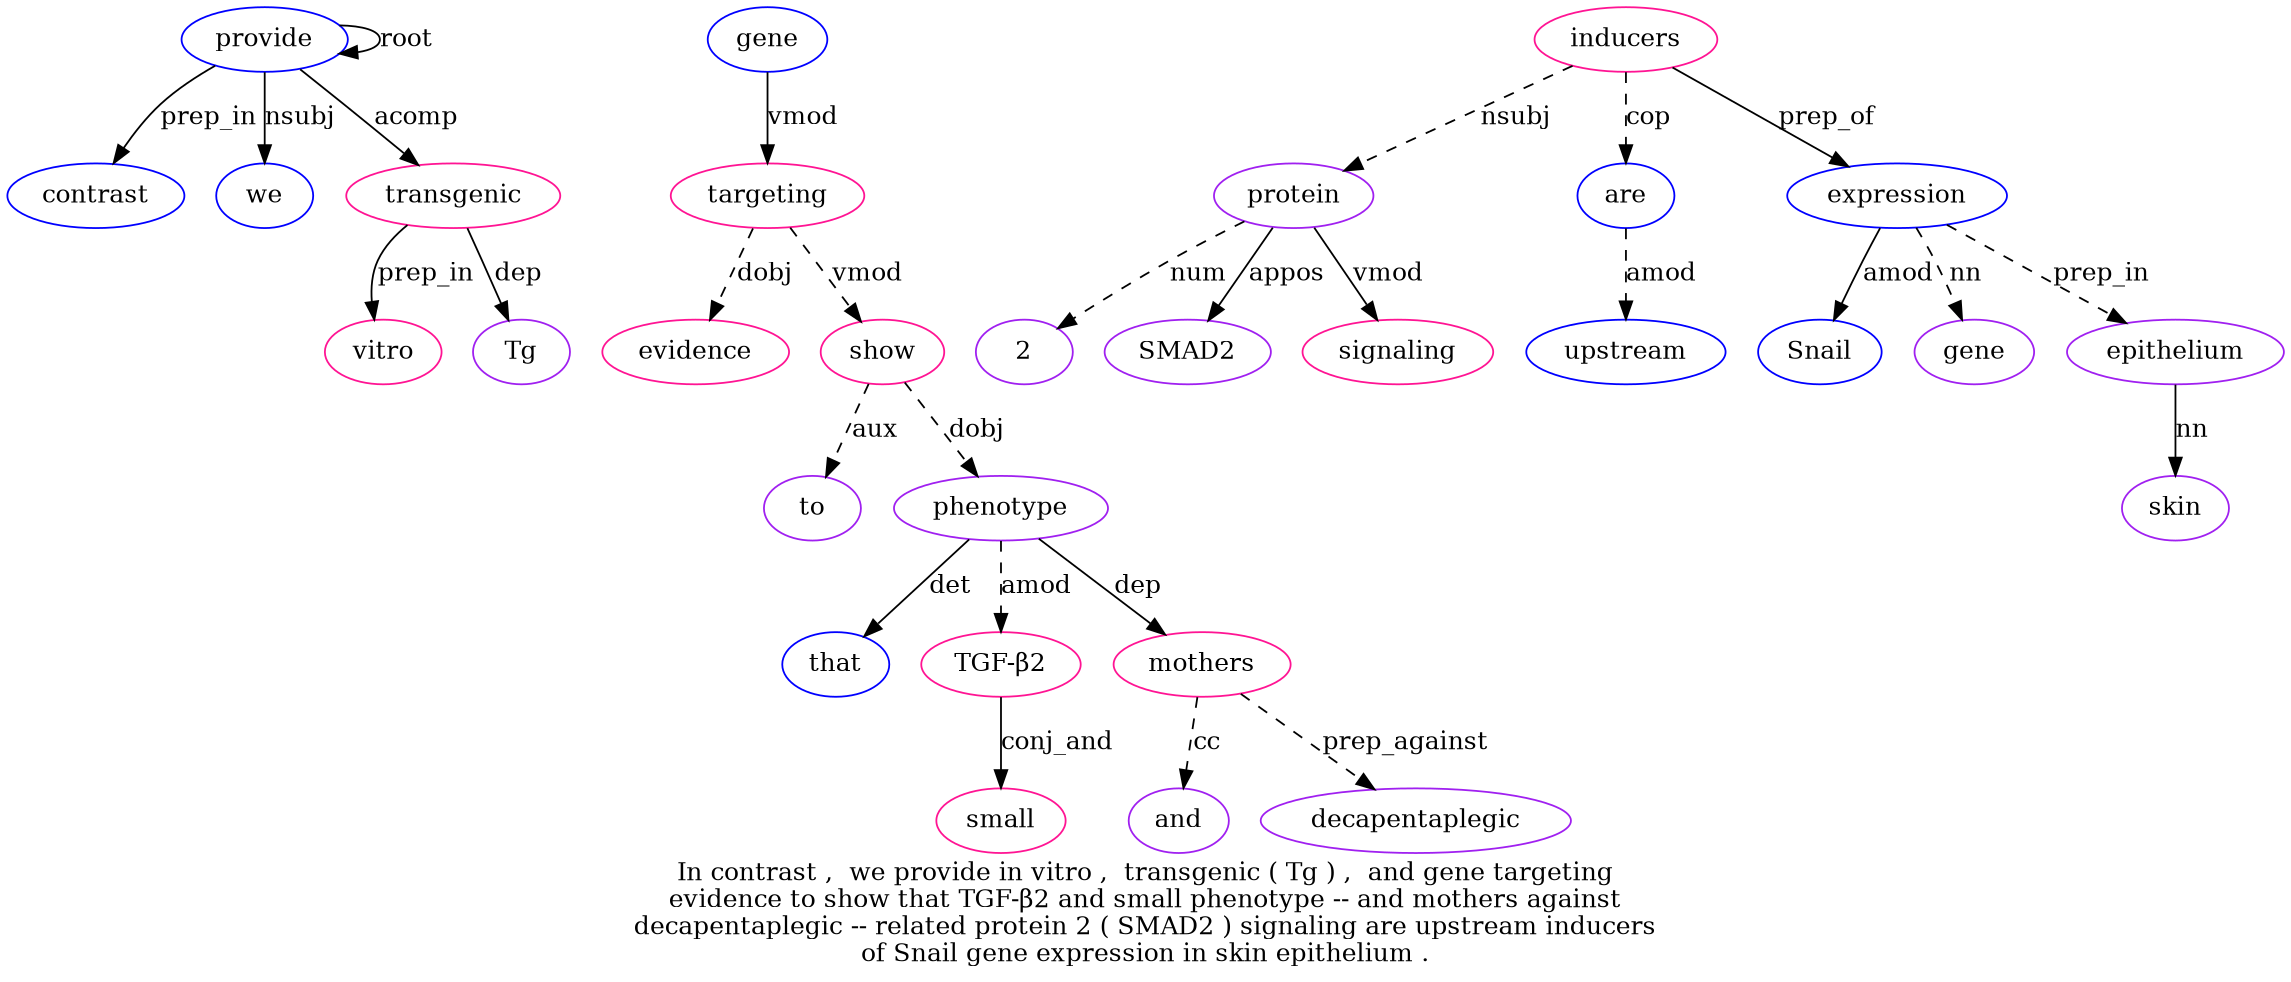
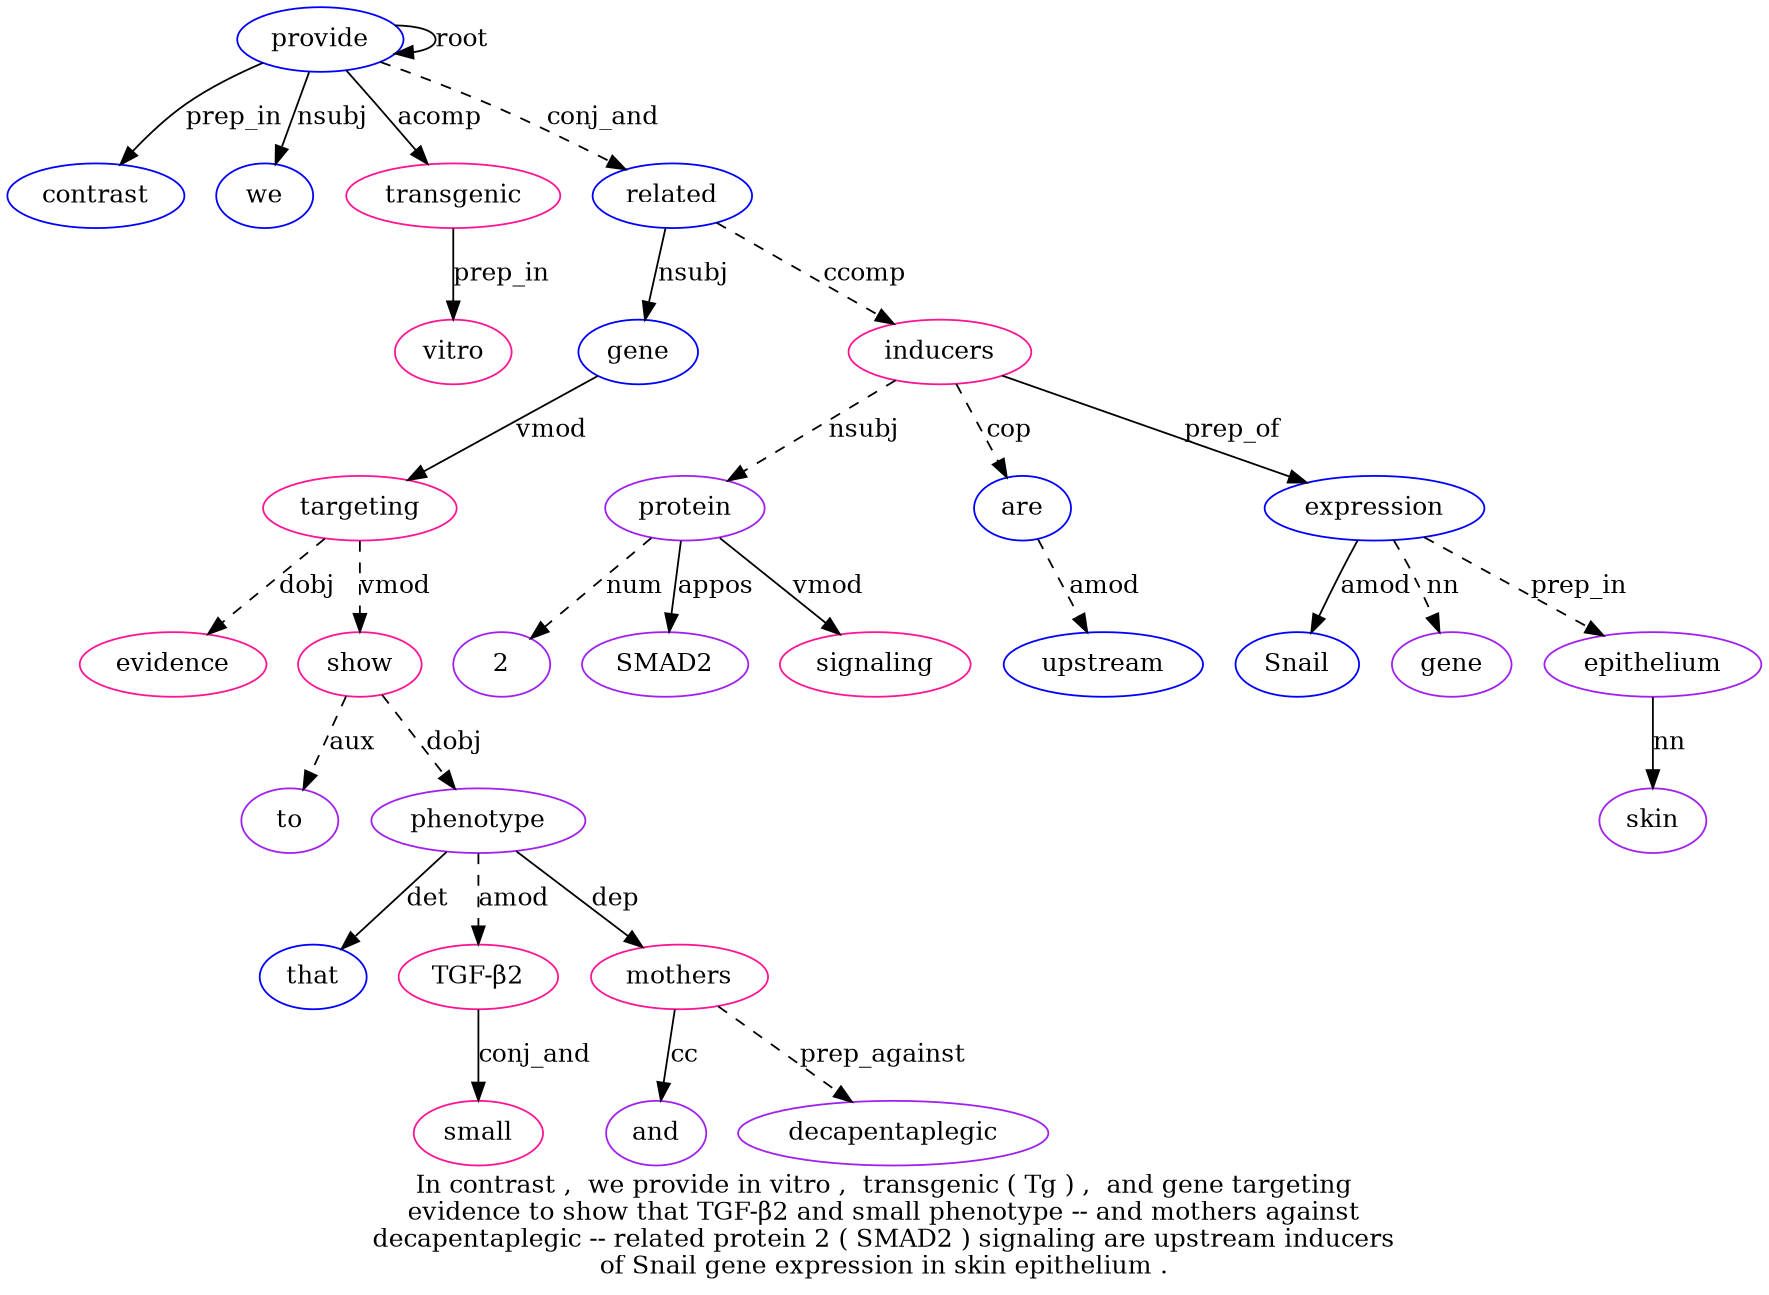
node "related": added
node "Tg": removed
edge "mothers" -> "and": style dashed -> solid
